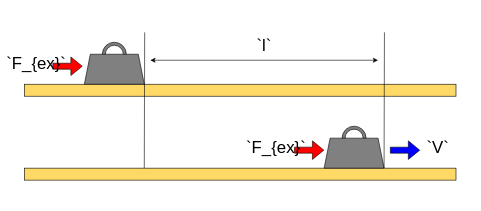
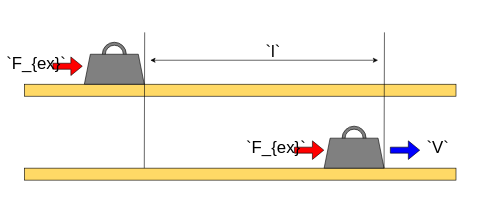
node "`l`": moved (264, 45) -> (273, 51)
